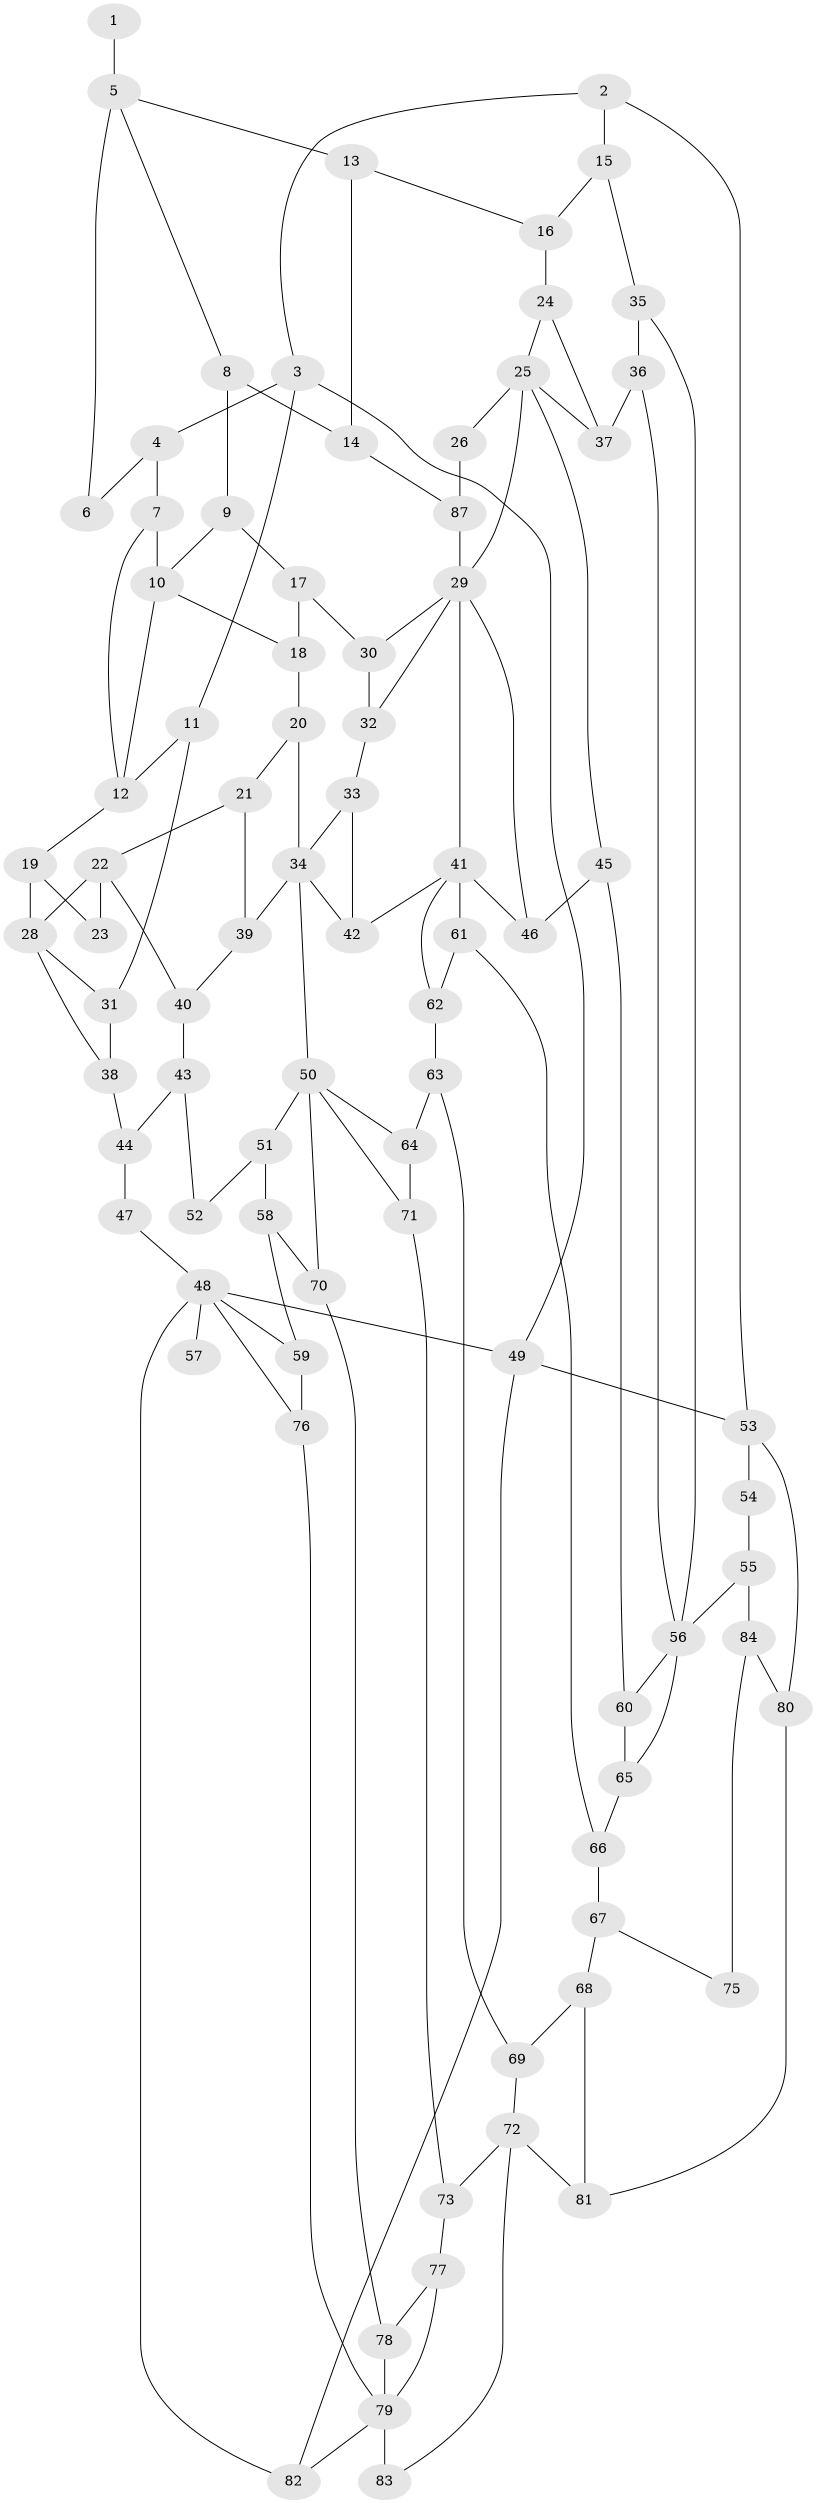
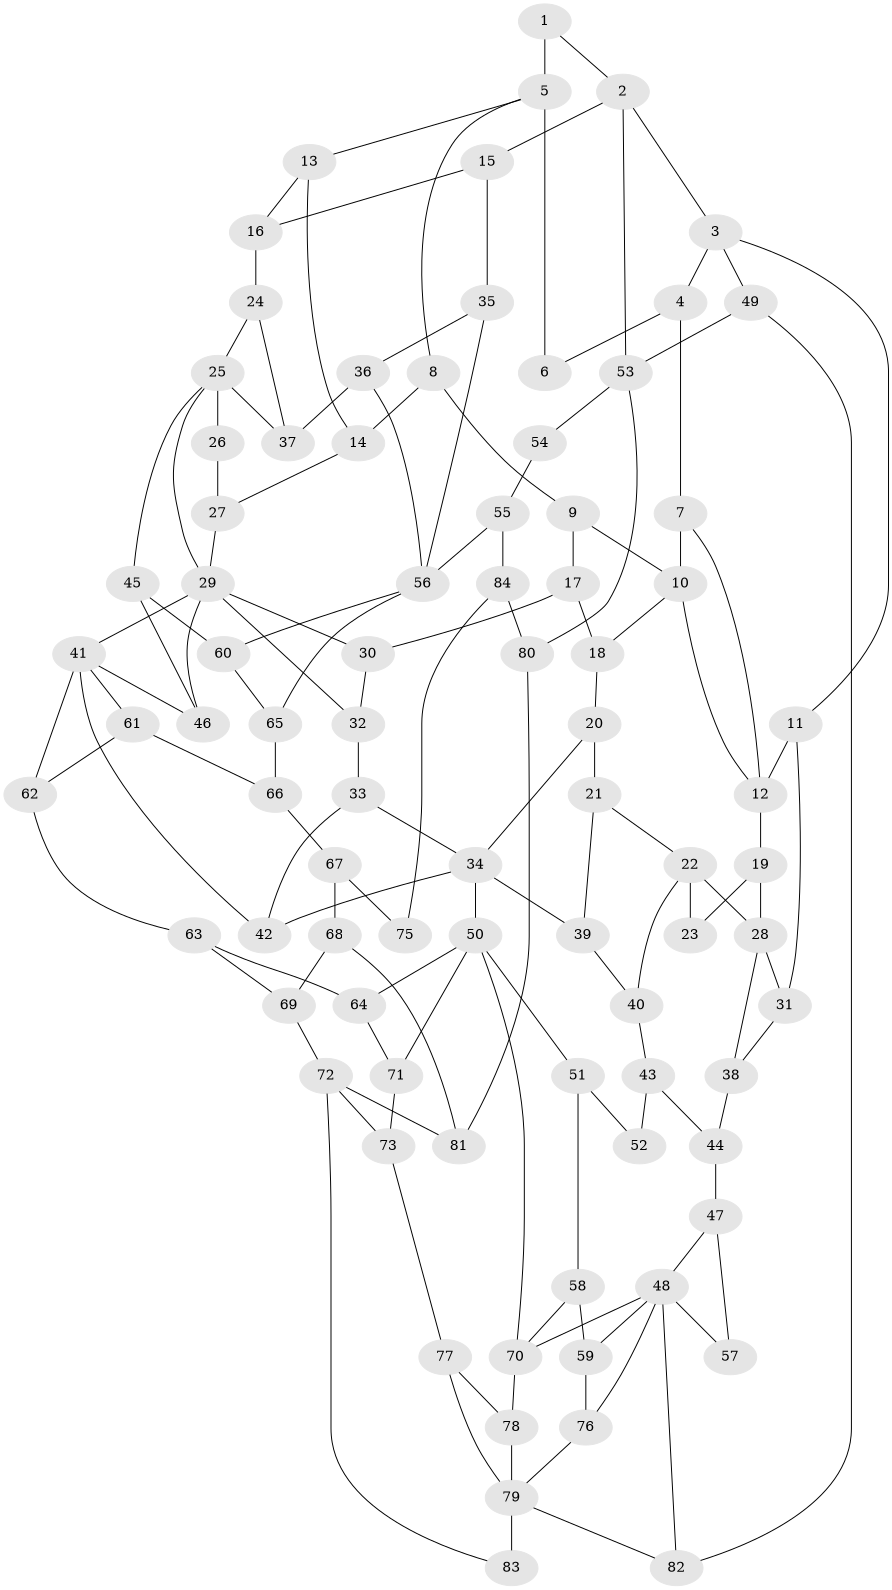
edge "1" -- "2": added
node "87": label "87" -> "27"
edge "47" -- "57": added
edge "48" -- "49": now "48" -- "70"
